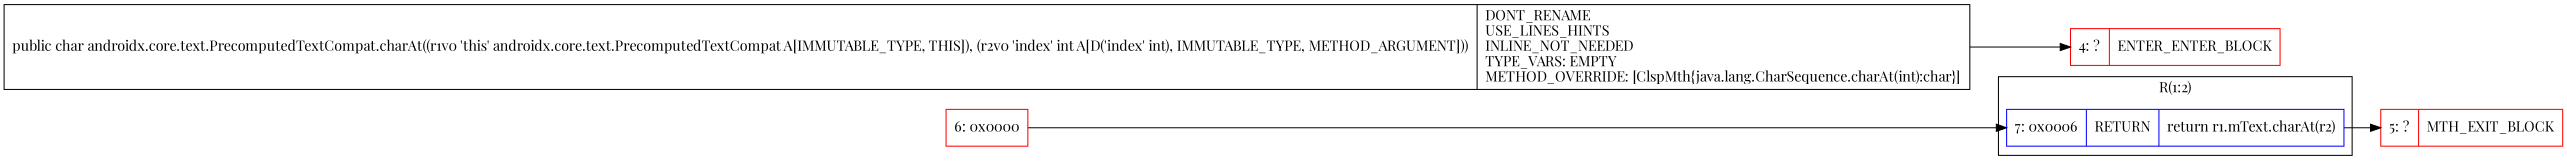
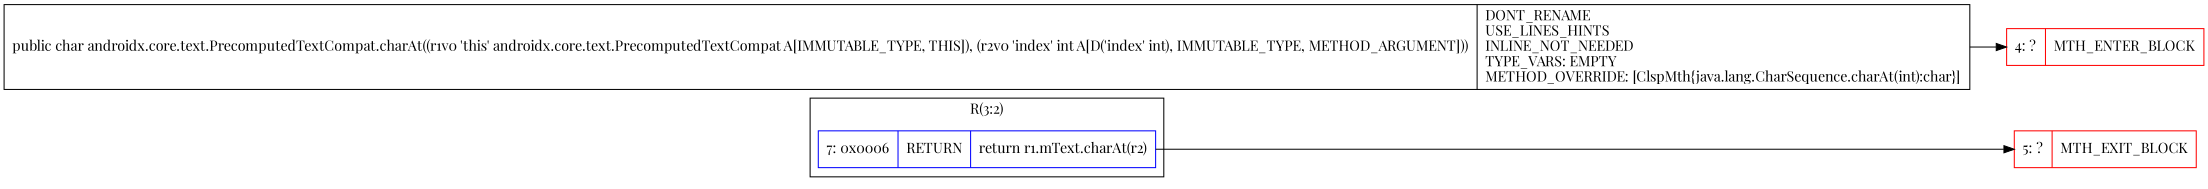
node "4: ?": text "ENTER_ENTER_BLOCK" -> "MTH_ENTER_BLOCK"
cluster "R(1:2)": label "R(1:2)" -> "R(3:2)"
node "6: 0x0000": removed
